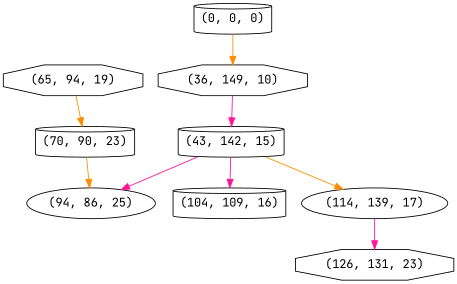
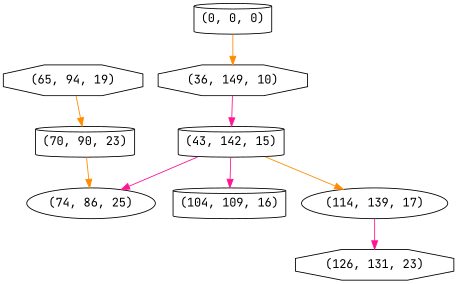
node "(94, 86, 25)": label "(94, 86, 25)" -> "(74, 86, 25)"
